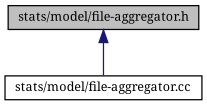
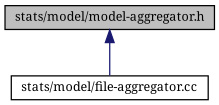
node "stats/model/file-aggregator.h": label "stats/model/file-aggregator.h" -> "stats/model/model-aggregator.h"
